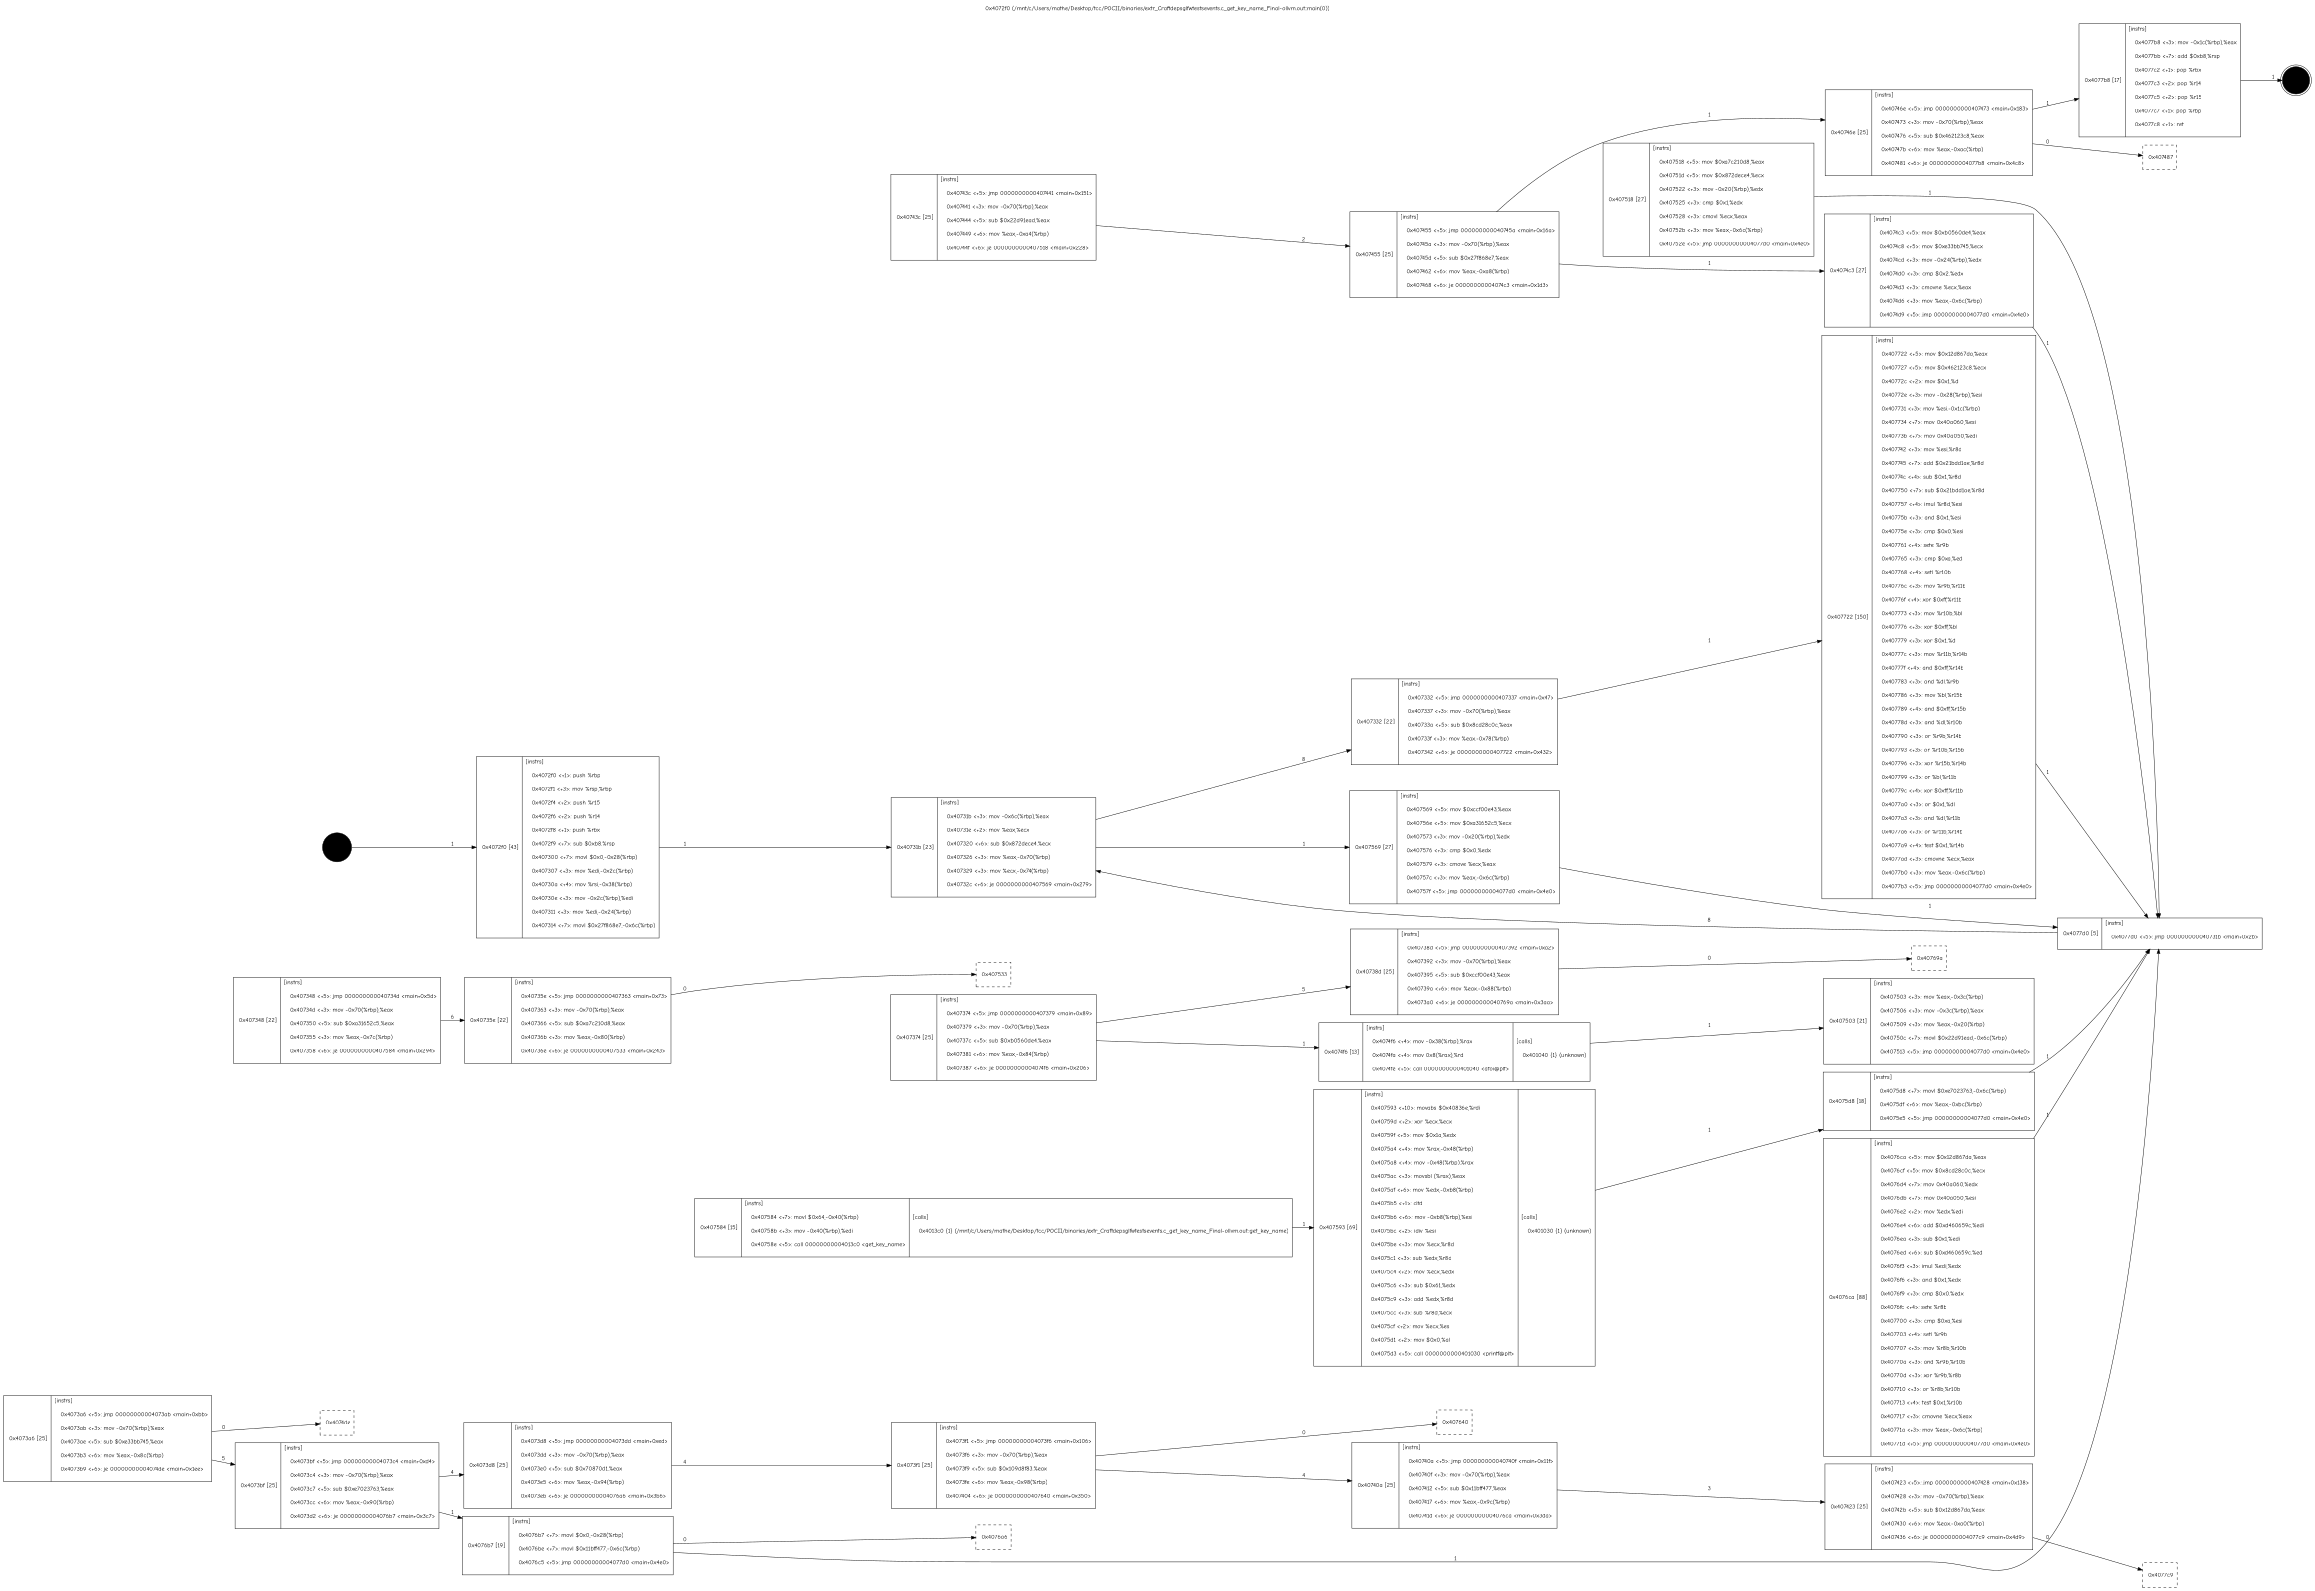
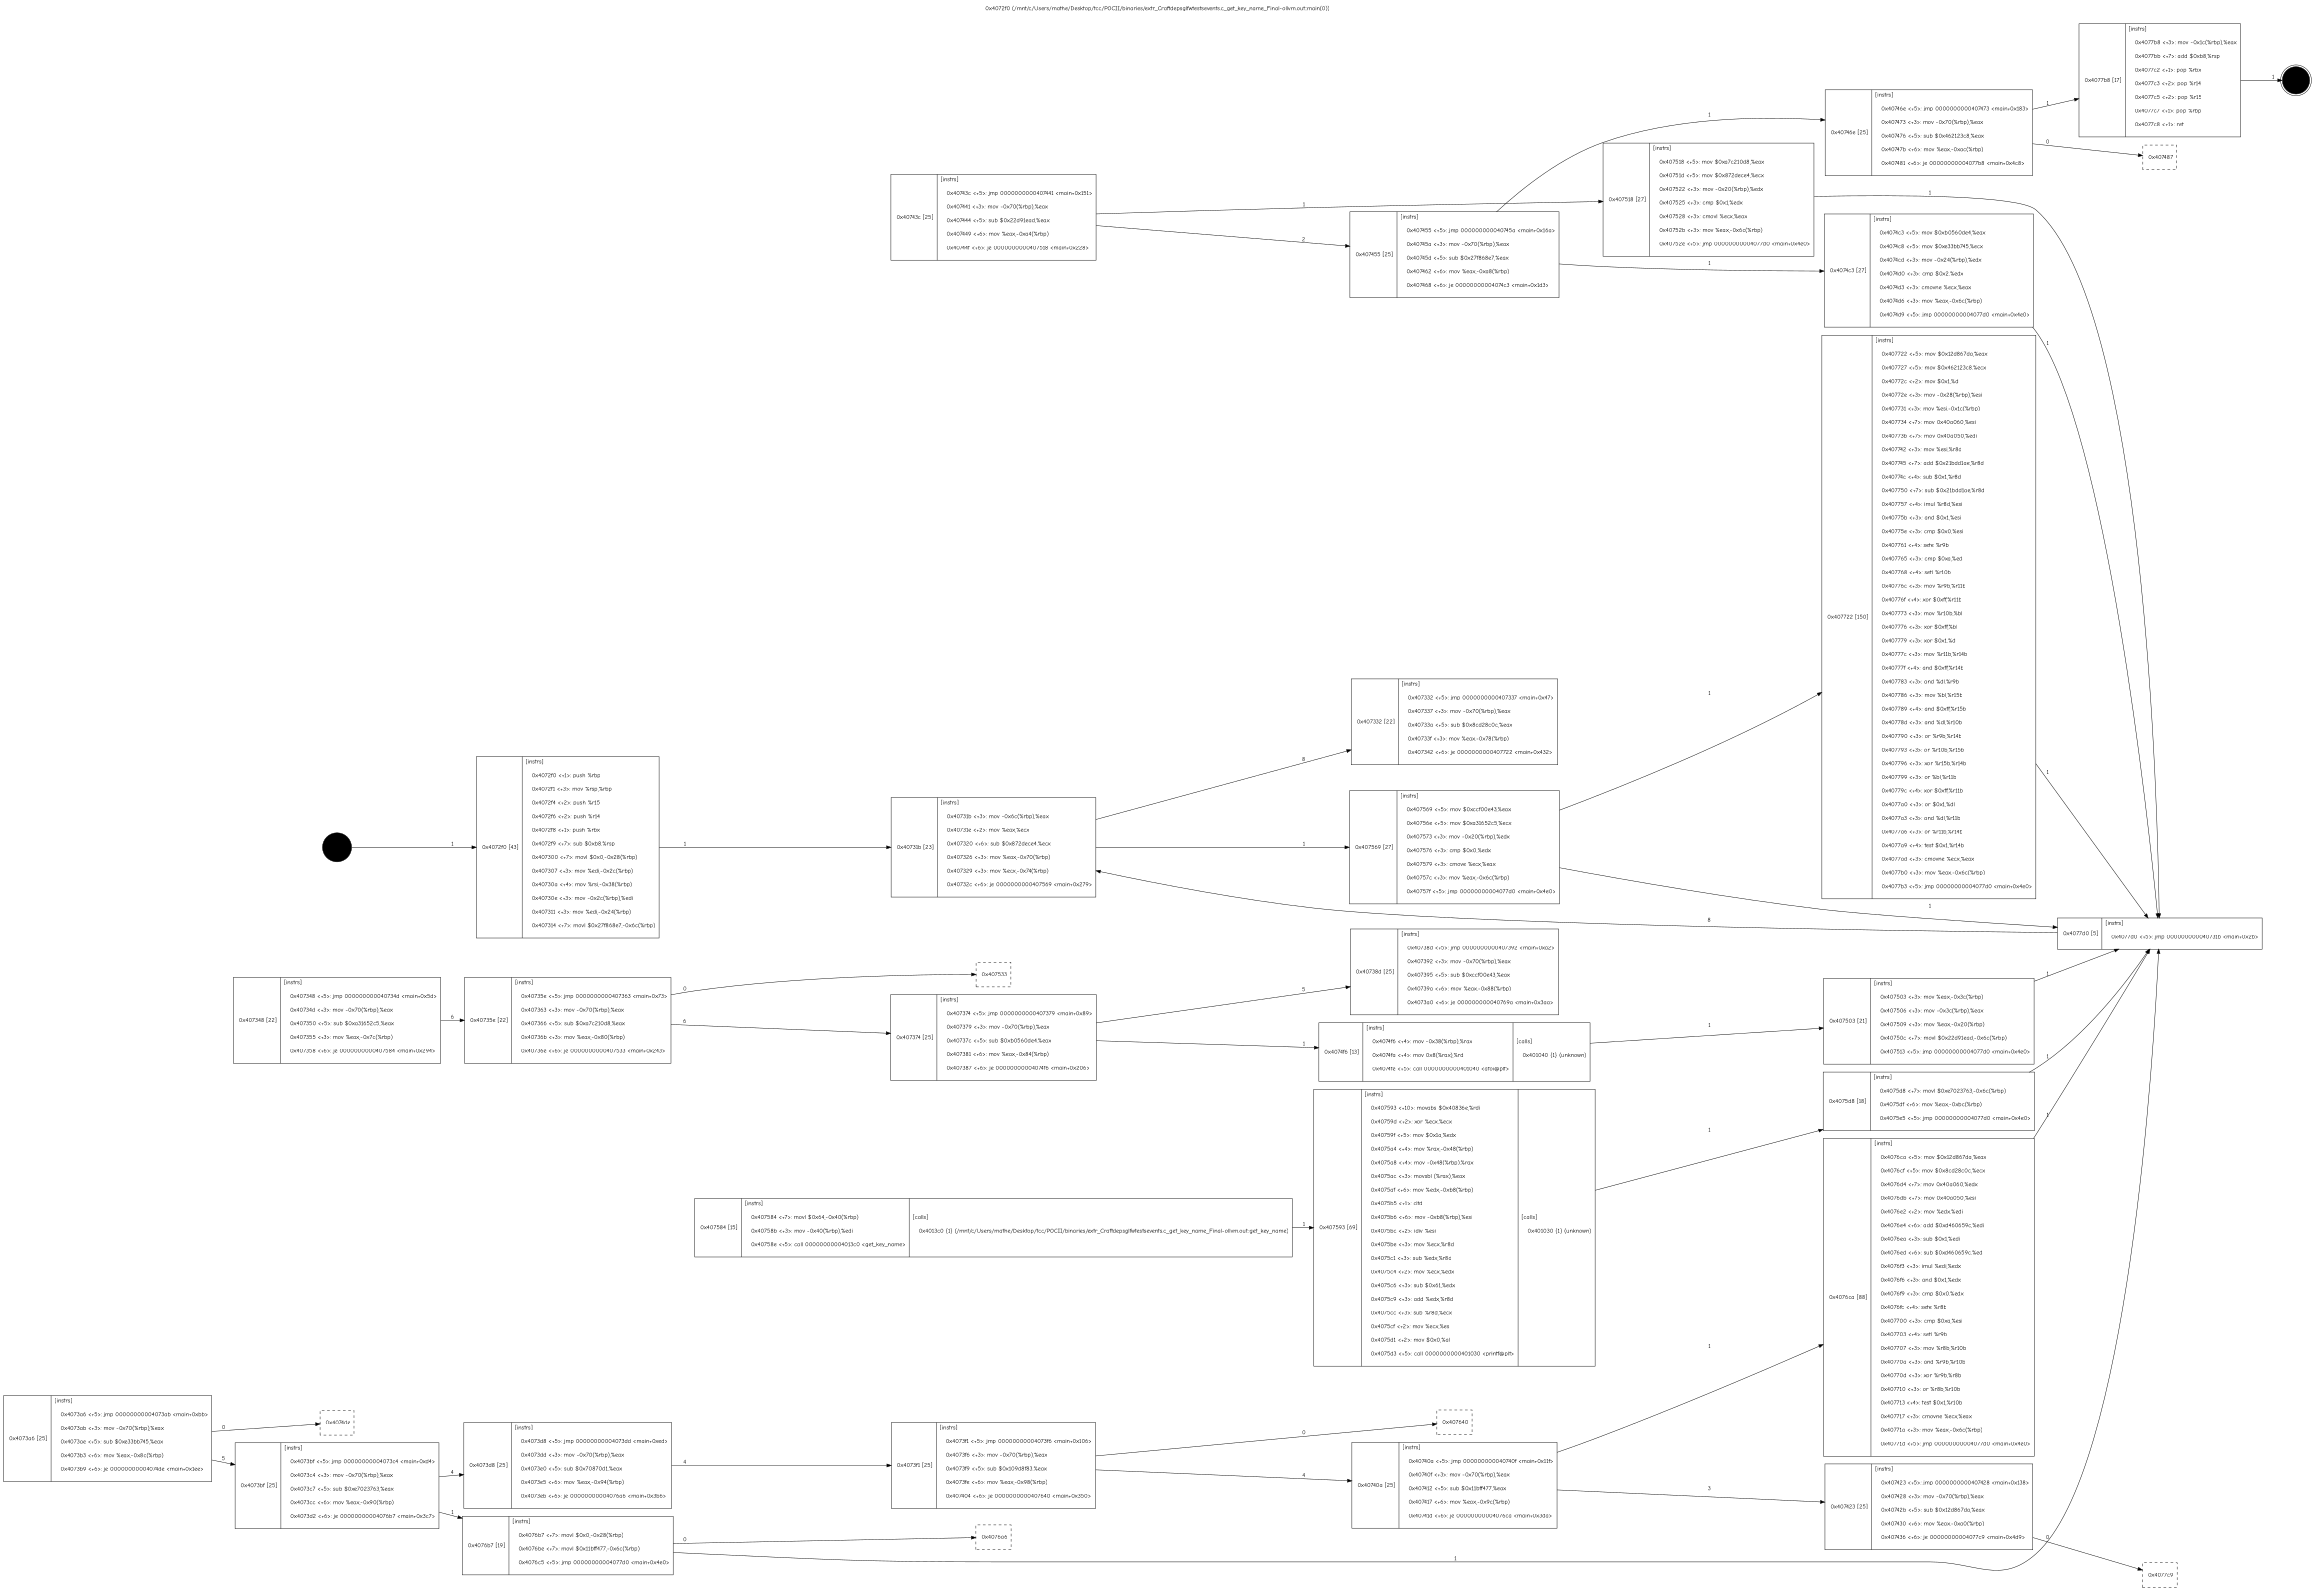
edge "0x40743c [25]" -> "0x407518 [27]": added, label "1"
edge "0x407332 [22]" -> "0x407722 [150]": now "0x407569 [27]" -> "0x407722 [150]"
node "0x40769a": removed
edge "0x407503 [21]" -> "0x4077d0 [5]": added, label "1"
edge "0x40735e [22]" -> "0x407374 [25]": added, label "6"
edge "0x40740a [25]" -> "0x4076ca [88]": added, label "1"
